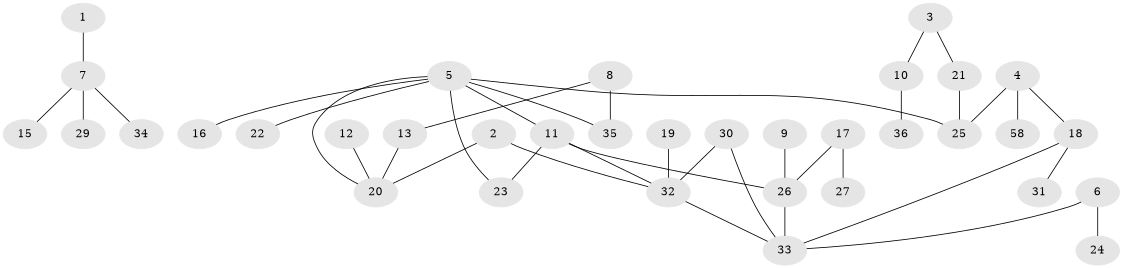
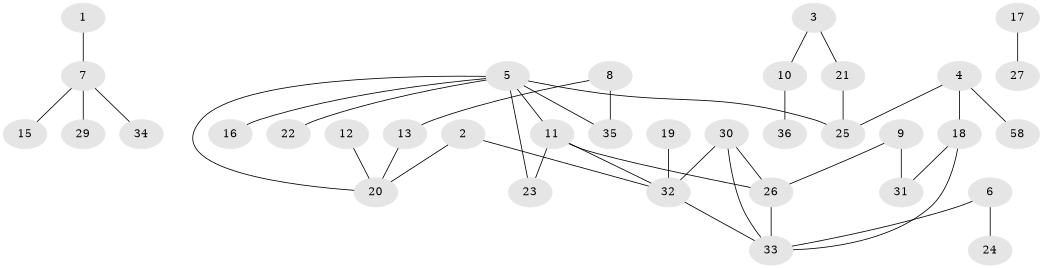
edge "17" -- "26": now "30" -- "26"
edge "9" -- "31": added
